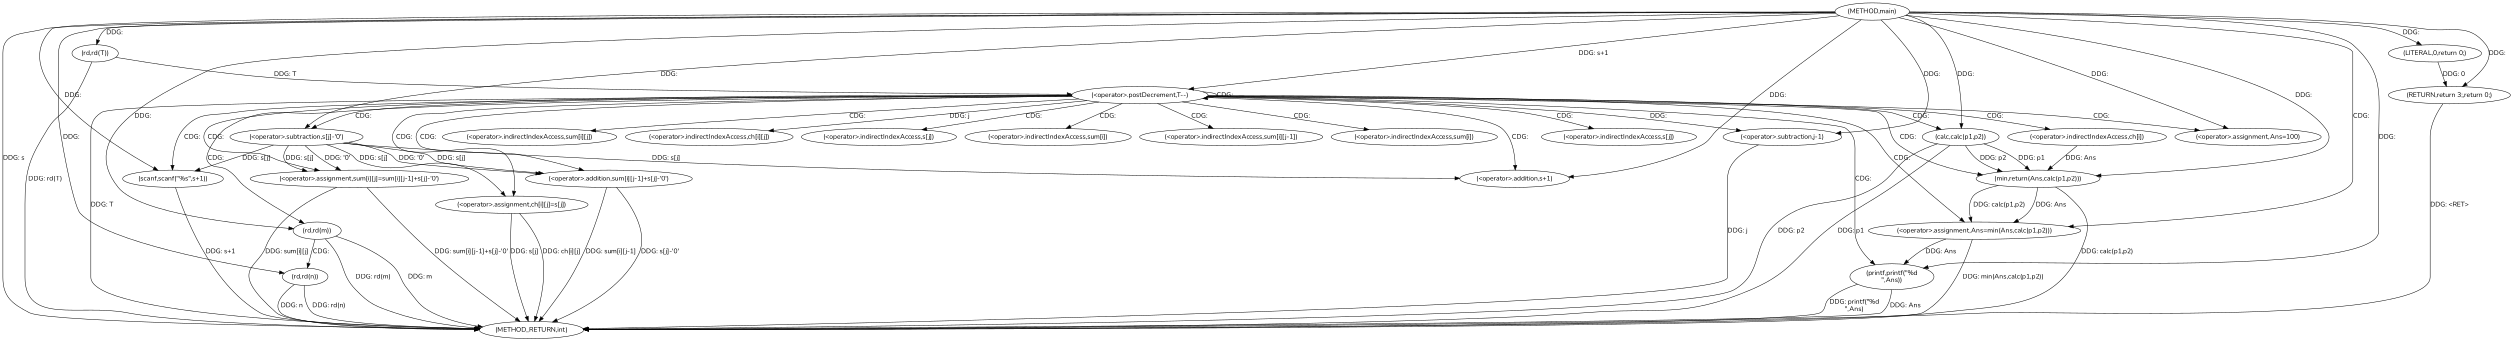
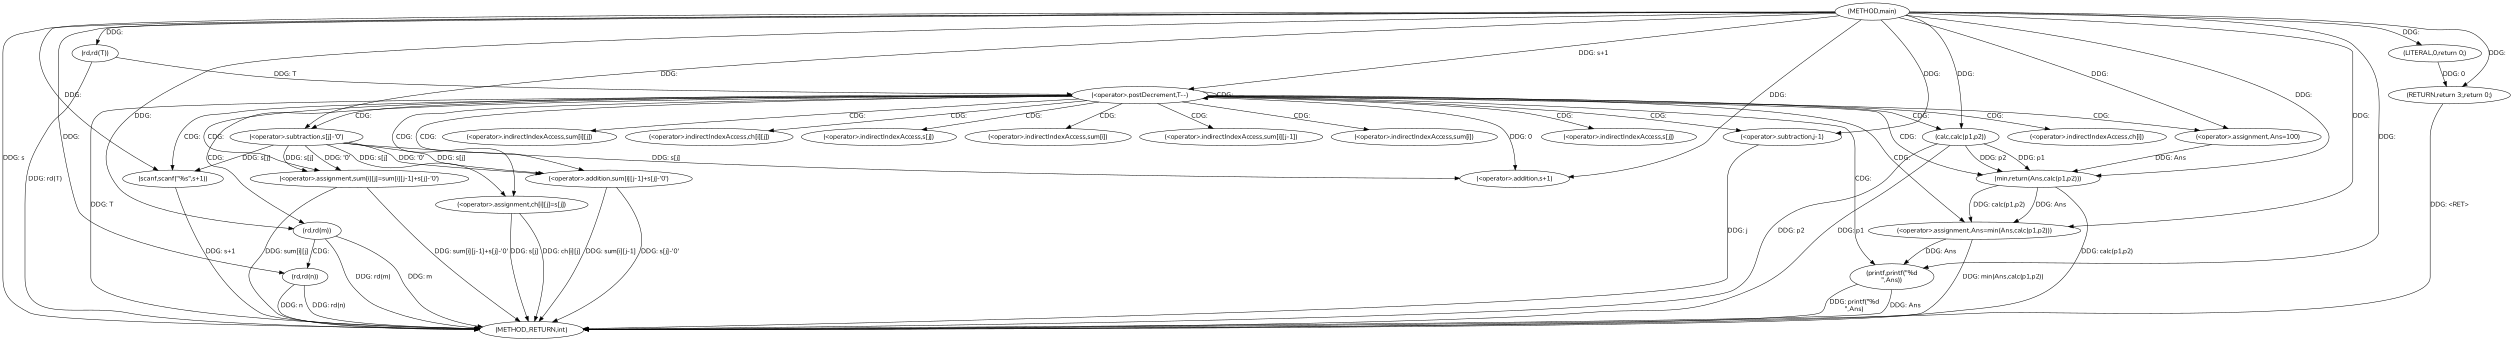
edge "(<operator>.postDecrement,T--)" -> "(<operator>.indirectIndexAccess,ch[i][j])": label "DDG: j" -> "CDG: "
edge "(<operator>.postDecrement,T--)" -> "(<operator>.subtraction,j-1)": label "DDG: " -> "CDG: "
edge "(METHOD,main)" -> "(<operator>.assignment,Ans=min(Ans,calc(p1,p2)))": label "CDG: " -> "DDG: "
edge "(<operator>.postDecrement,T--)" -> "(<operator>.addition,s+1)": label "CDG: " -> "DDG: 0"
edge "(<operator>.indirectIndexAccess,ch[i])" -> "(min,return(Ans,calc(p1,p2)))": now "(<operator>.assignment,Ans=100)" -> "(min,return(Ans,calc(p1,p2)))"
